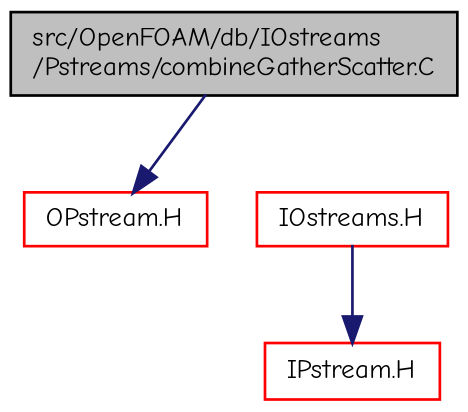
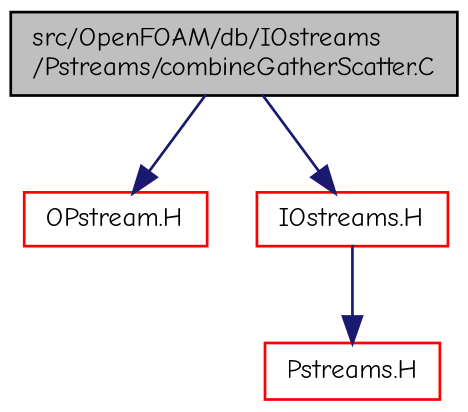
edge "src/OpenFOAM/db/IOstreams /Pstreams/combineGatherScatter.C" -> "IOstreams.H": added
node "IPstream.H": label "IPstream.H" -> "Pstreams.H"
